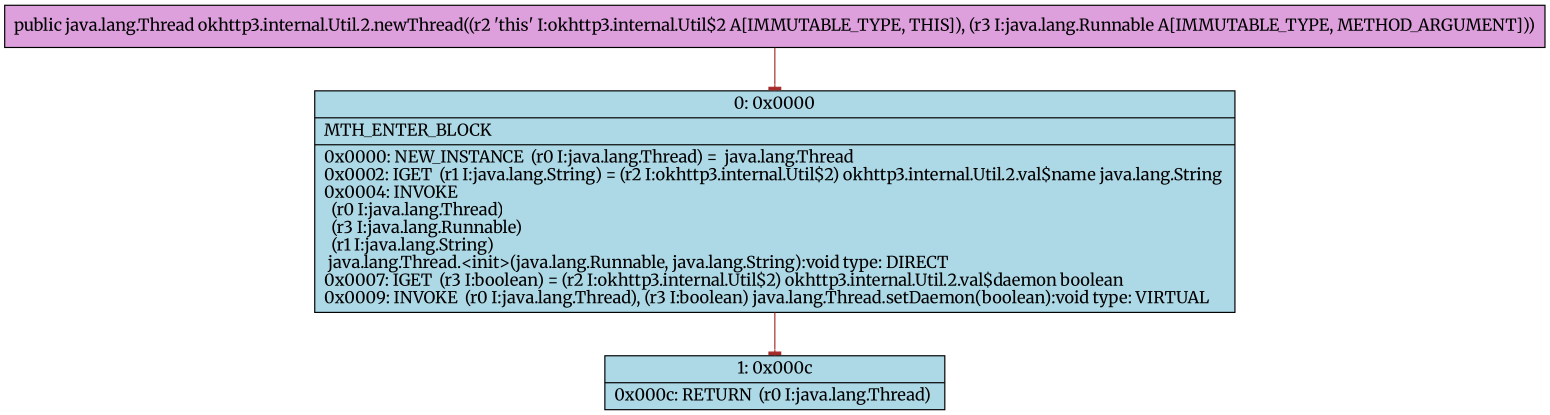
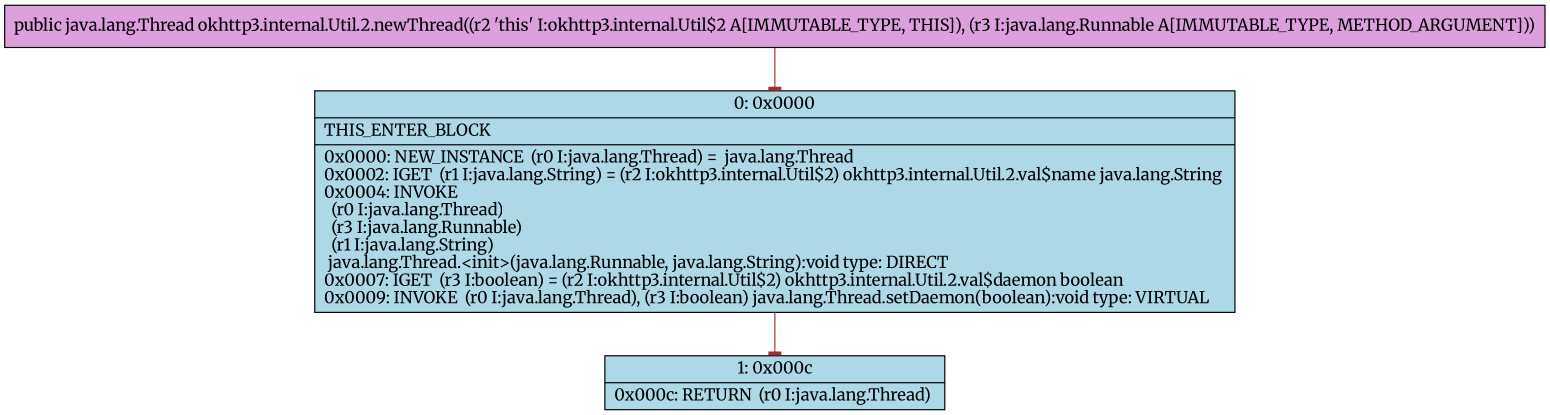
node "0: 0x0000": text "MTH_ENTER_BLOCK" -> "THIS_ENTER_BLOCK"
